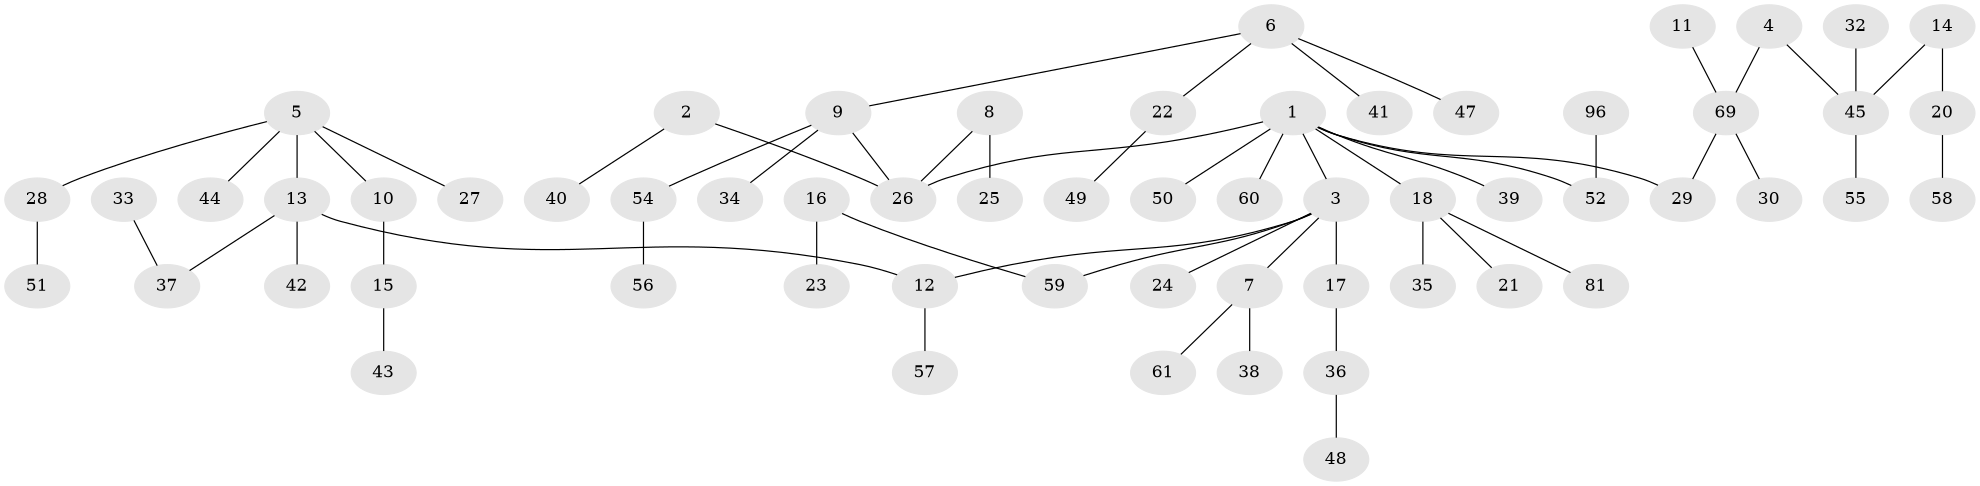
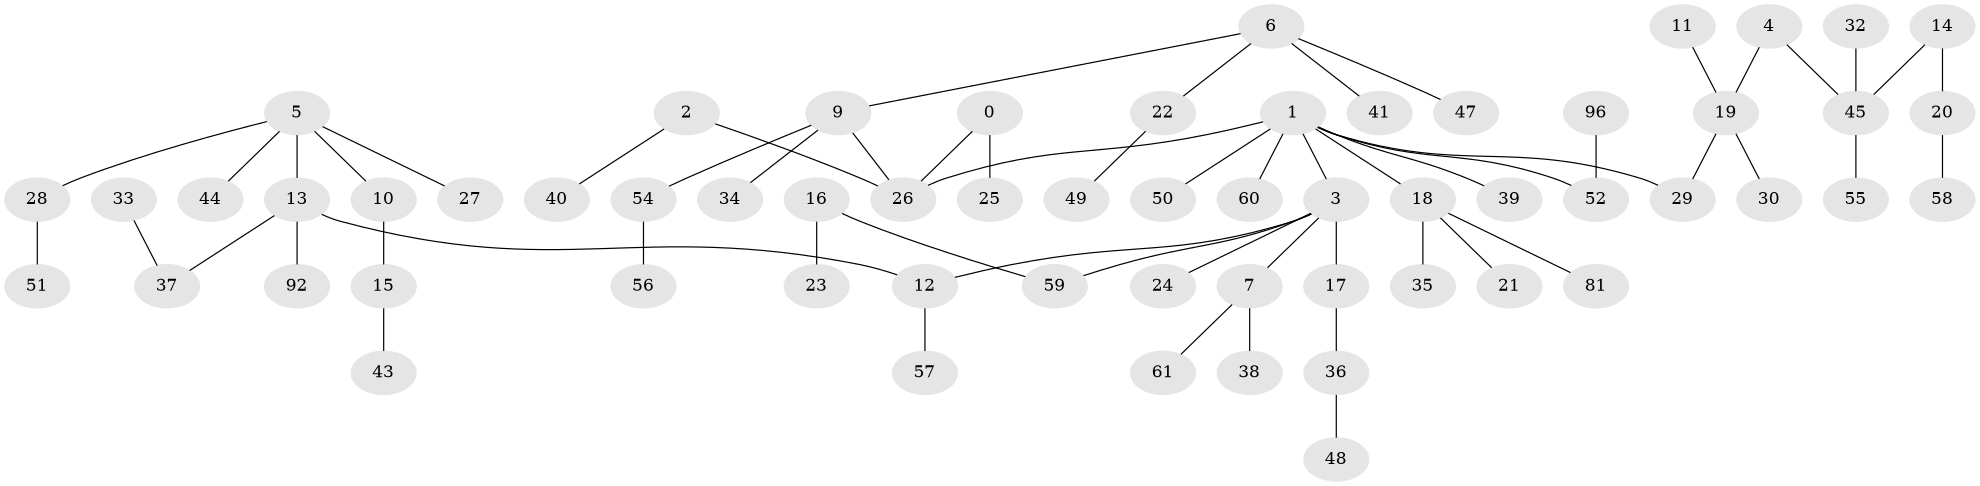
node "8": label "8" -> "0"
node "69": label "69" -> "19"
node "42": label "42" -> "92"
